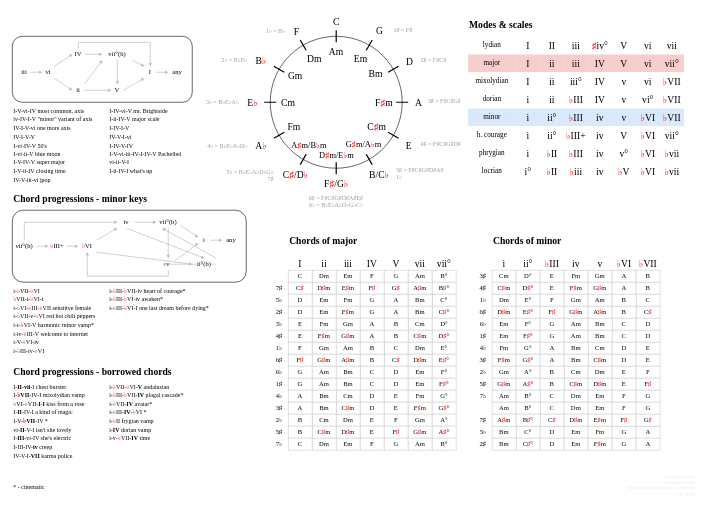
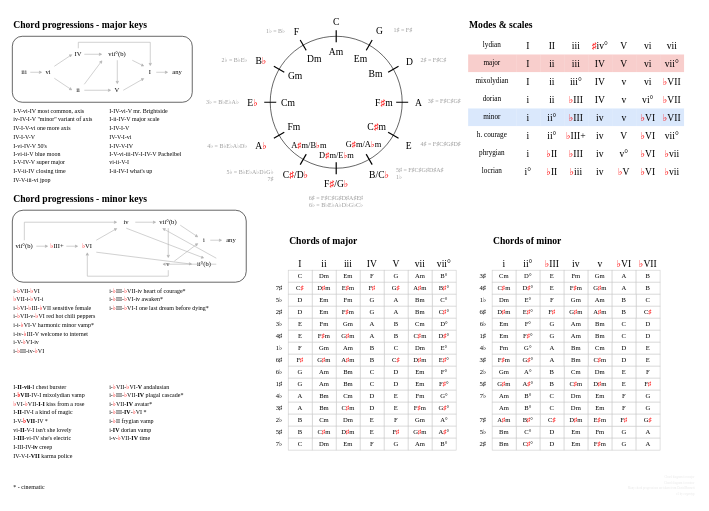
node "Chord progressions - major keys": added
node "Chord progressions - borrowed chords": removed
